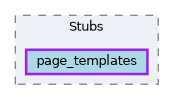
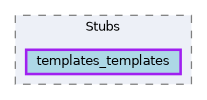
node "page_templates": label "page_templates" -> "templates_templates"
